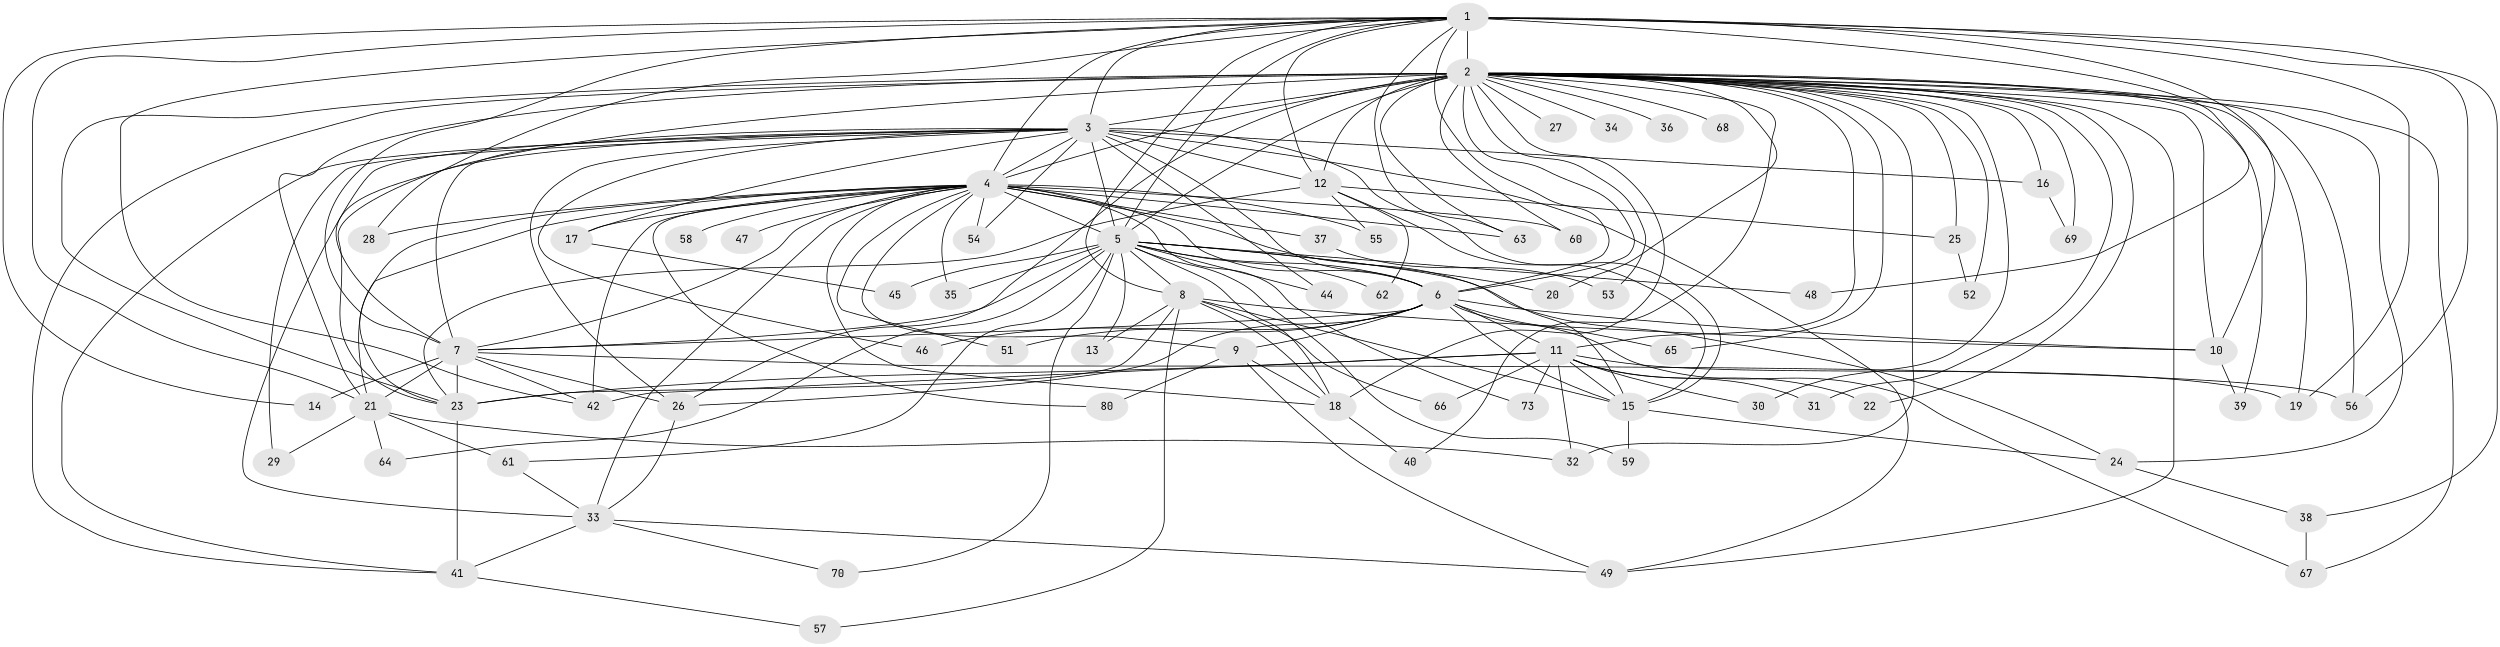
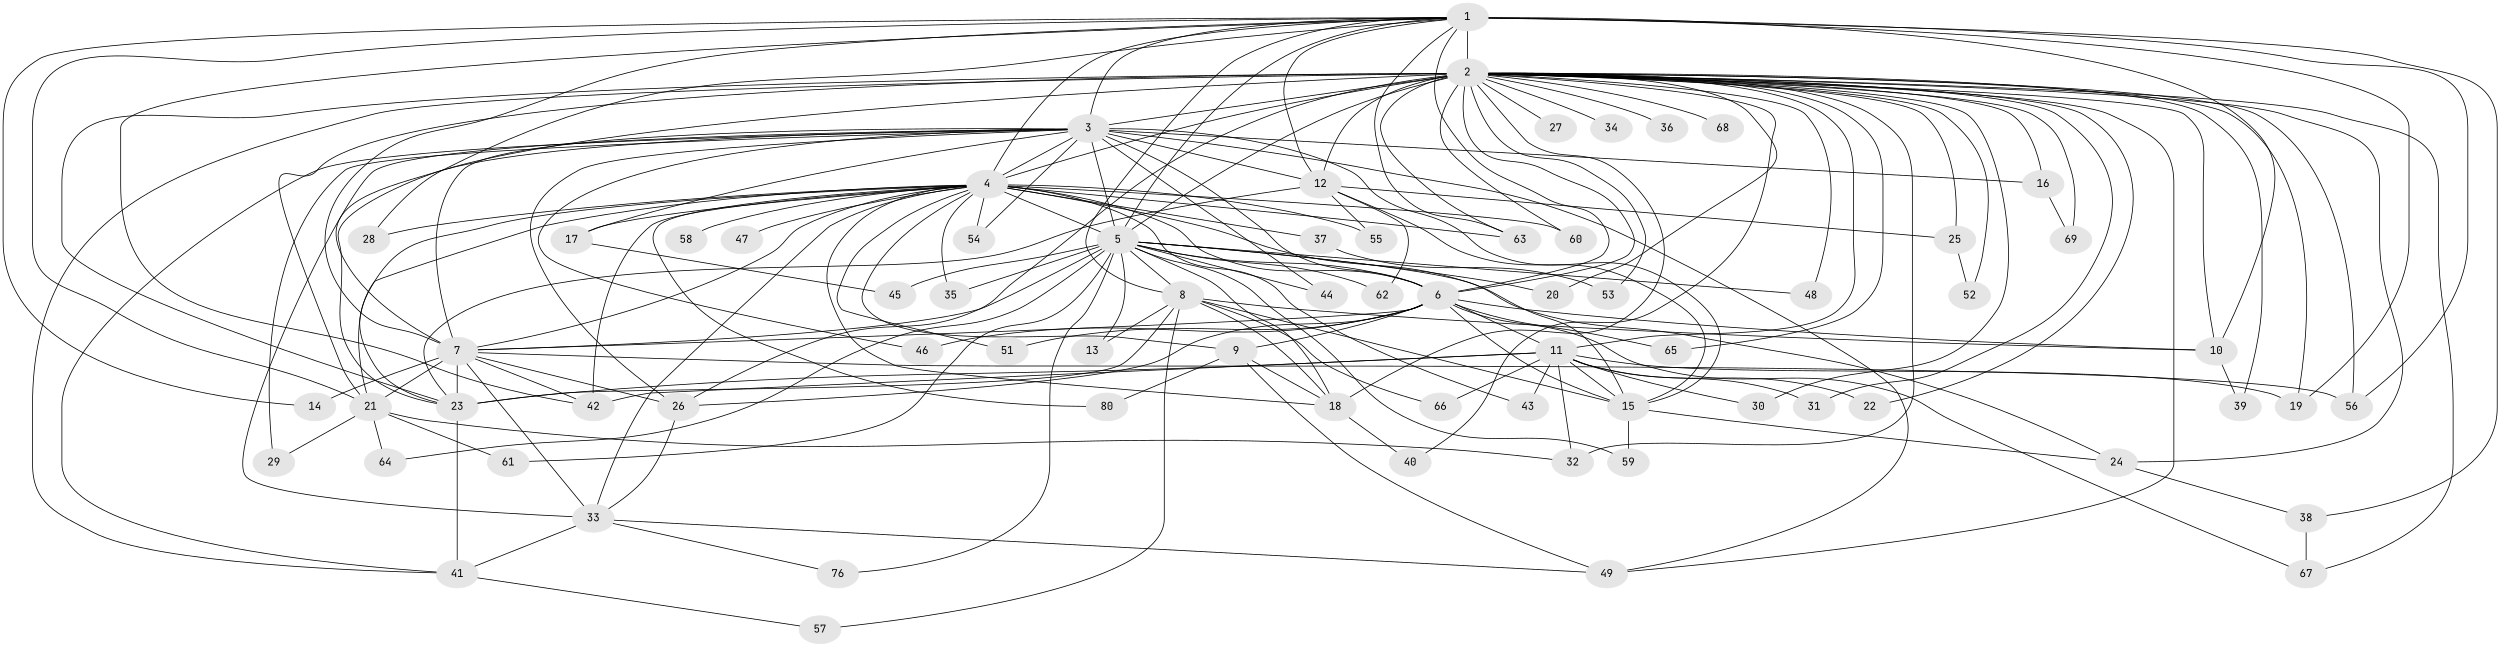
edge "1" -- "48": now "2" -- "48"
node "73": label "73" -> "43"
edge "61" -- "33": now "7" -- "33"
node "70": label "70" -> "76"
